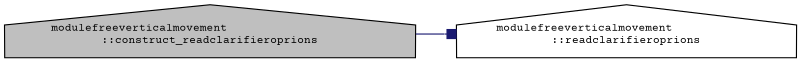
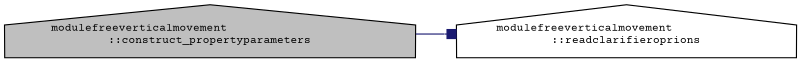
node "modulefreeverticalmovement ::construct_readclarifieroprions": label "modulefreeverticalmovement ::construct_readclarifieroprions" -> "modulefreeverticalmovement ::construct_propertyparameters"
